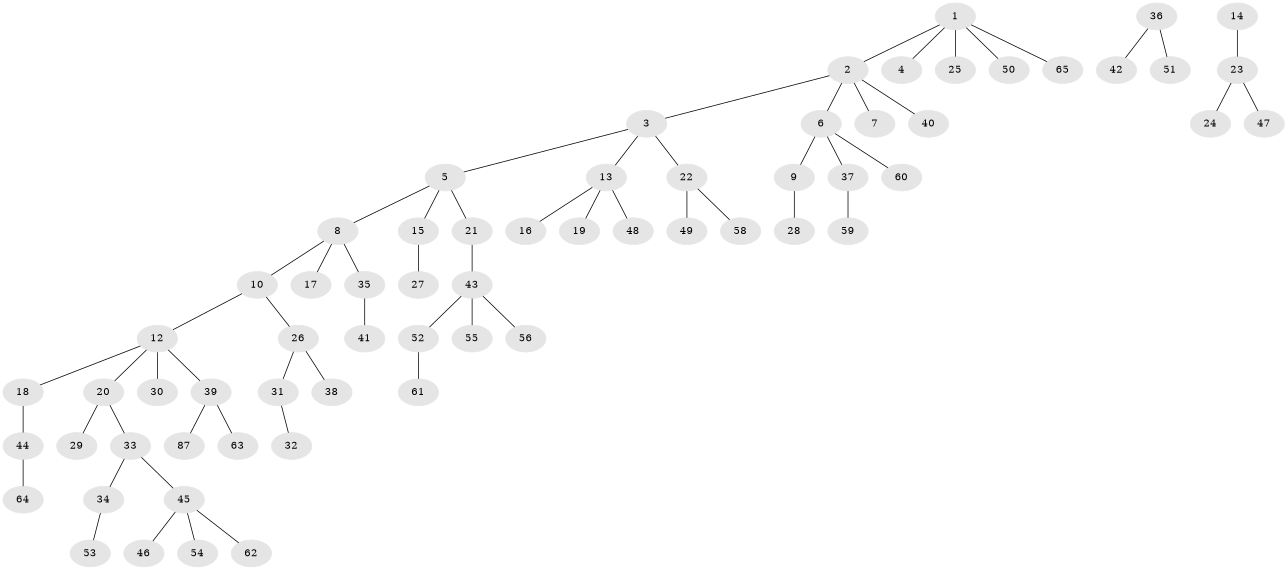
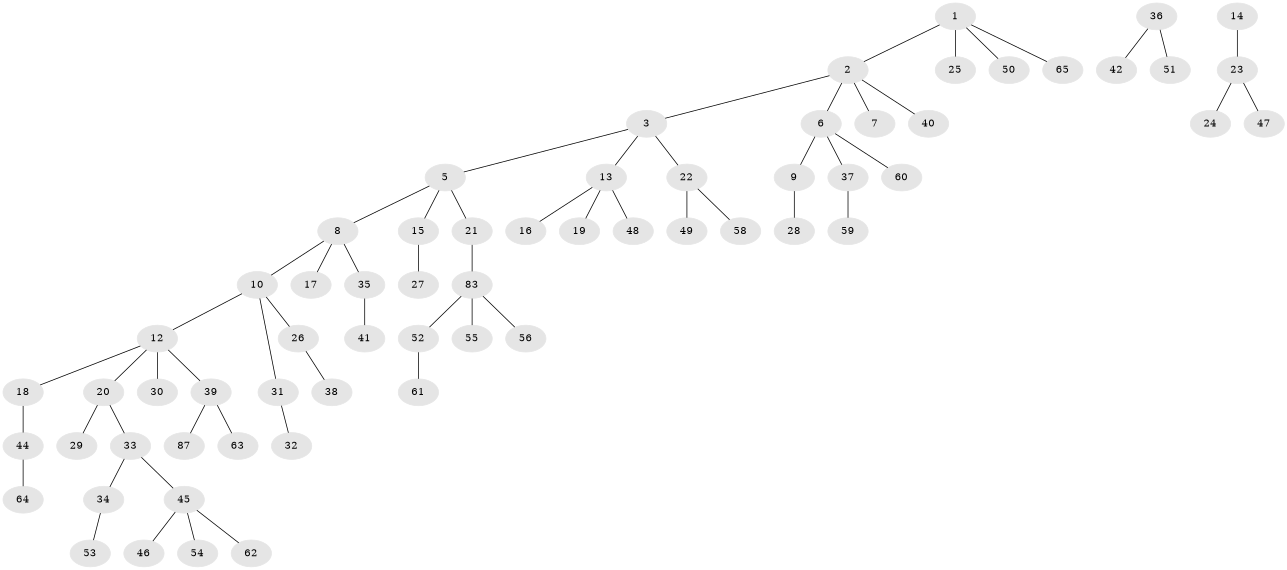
node "4": removed
node "43": label "43" -> "83"
edge "26" -- "31": now "10" -- "31"
